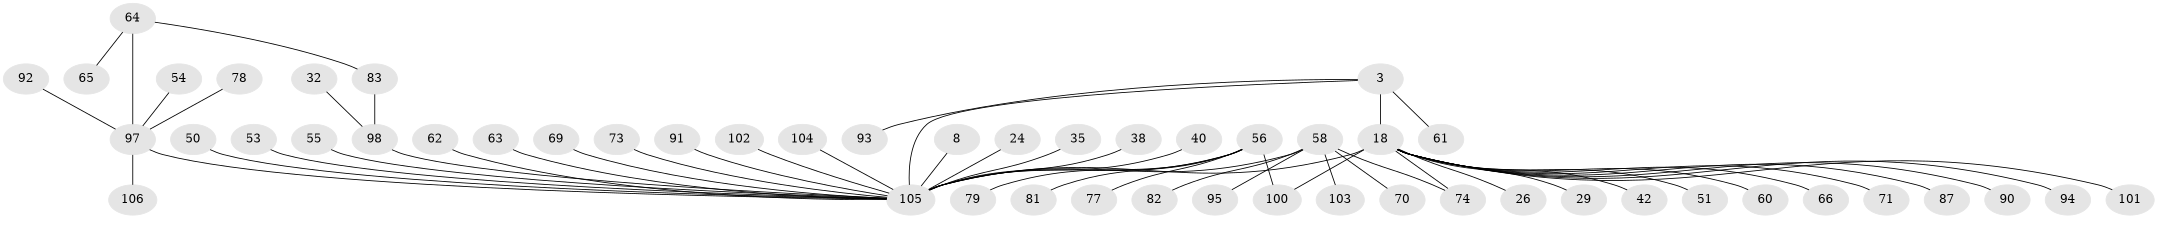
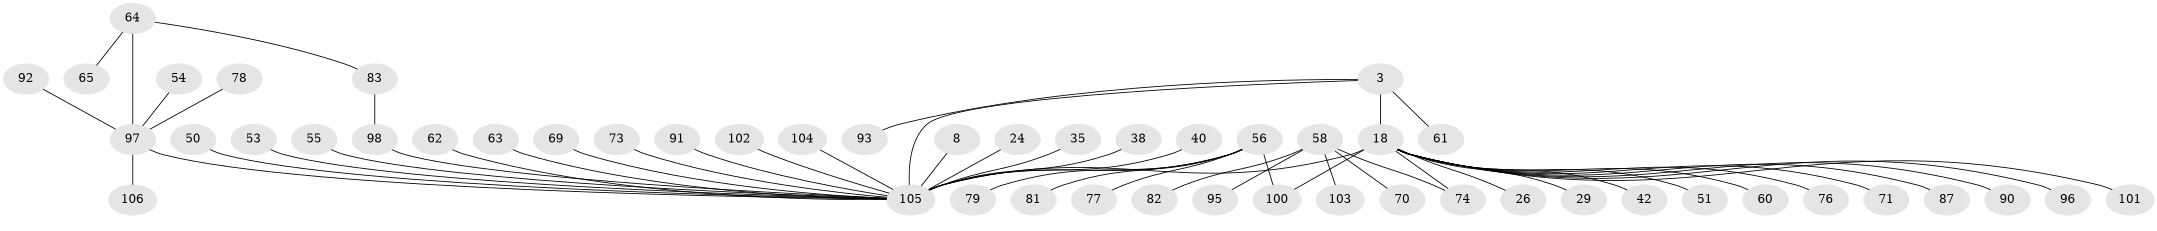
node "32": removed
edge "58" -- "105": removed
node "66": label "66" -> "76"
node "94": label "94" -> "96"
